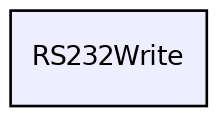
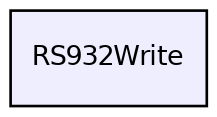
node "RS232Write": label "RS232Write" -> "RS932Write"
